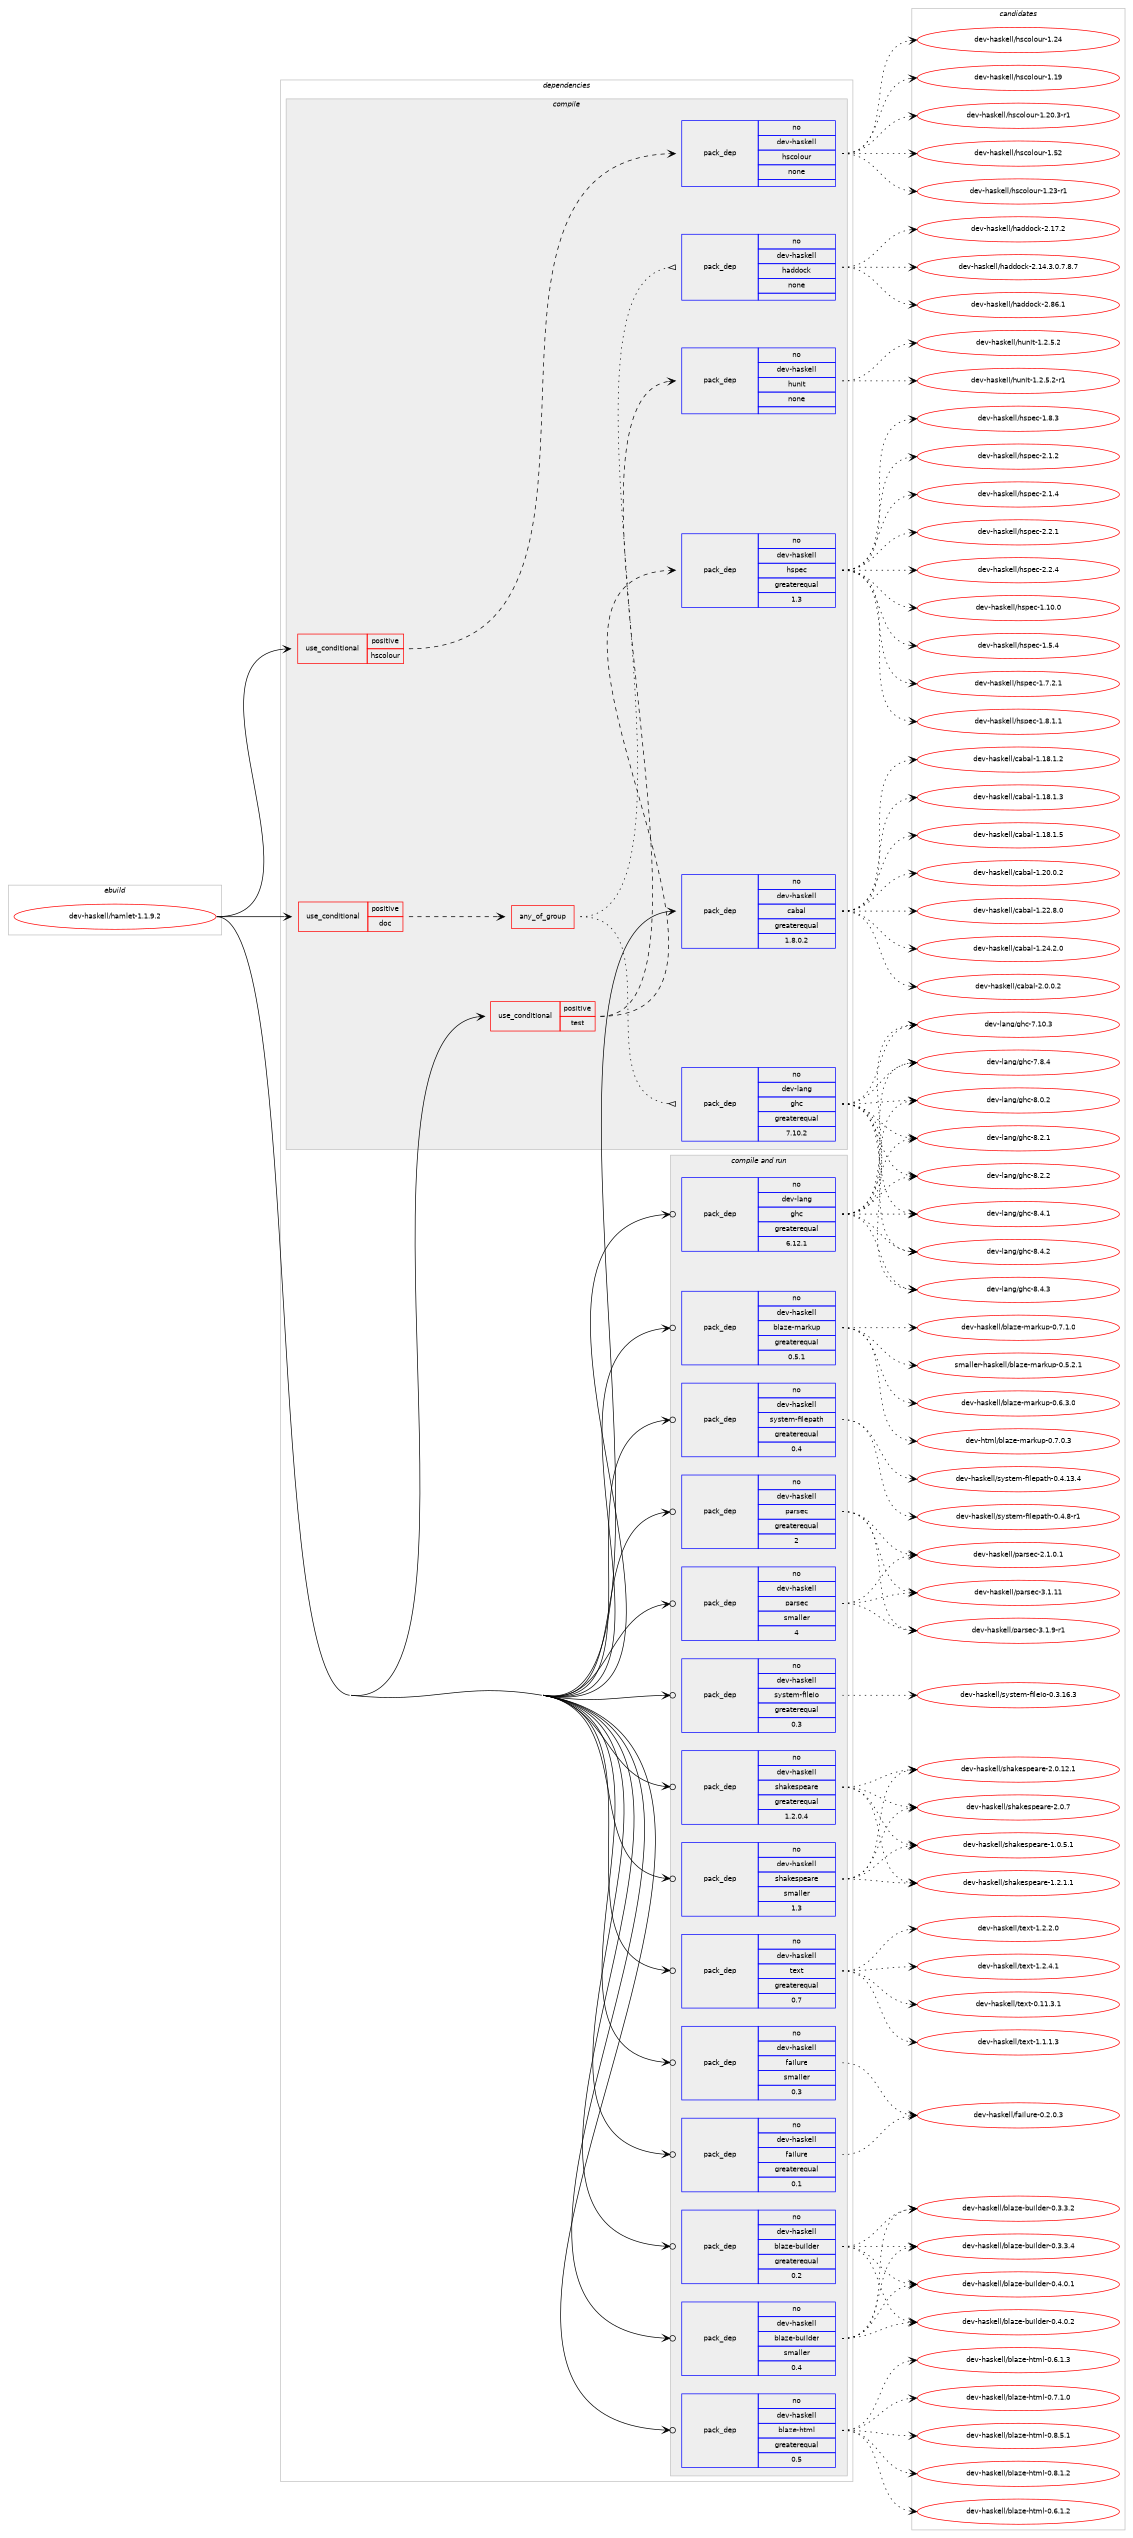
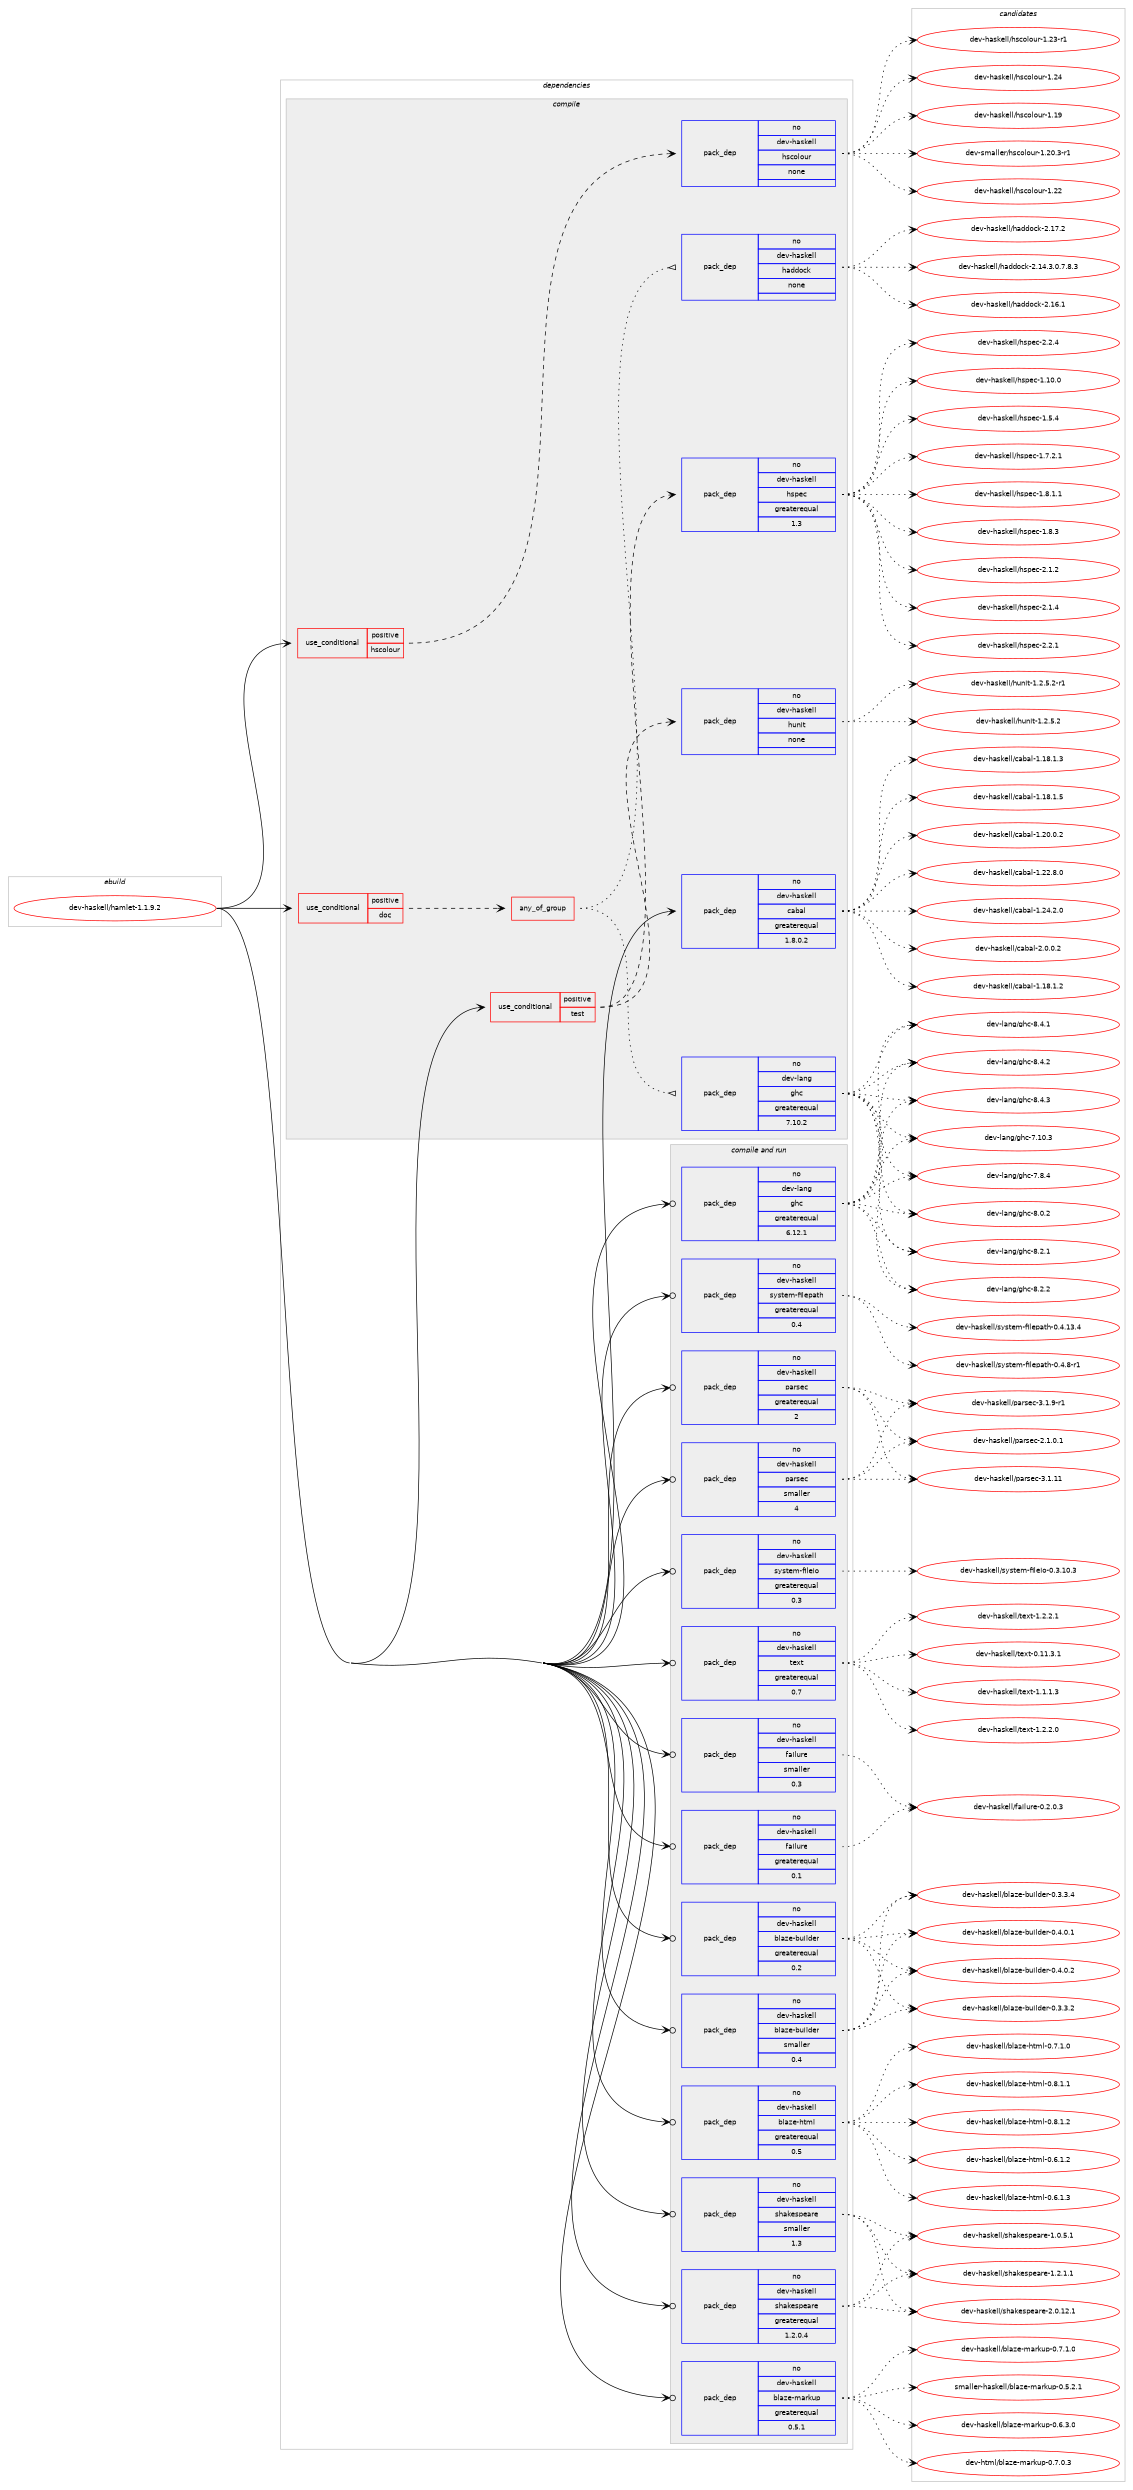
node "dev-haskell/hscolour-1.20.3-r1": label "dev-haskell/hscolour-1.20.3-r1" -> "dev-smaller/hscolour-1.20.3-r1"
node "dev-haskell/hscolour-1.52": label "dev-haskell/hscolour-1.52" -> "dev-haskell/hscolour-1.22"
node "dev-haskell/haddock-2.14.3.0.7.8.7": label "dev-haskell/haddock-2.14.3.0.7.8.7" -> "dev-haskell/haddock-2.14.3.0.7.8.3"
node "dev-haskell/haddock-2.86.1": label "dev-haskell/haddock-2.86.1" -> "dev-haskell/haddock-2.16.1"
node "dev-haskell/system-fileio-0.3.16.3": label "dev-haskell/system-fileio-0.3.16.3" -> "dev-haskell/system-fileio-0.3.10.3"
node "dev-haskell/shakespeare-2.0.7": removed
node "dev-haskell/text-1.2.4.1": label "dev-haskell/text-1.2.4.1" -> "dev-haskell/text-1.2.2.1"
node "dev-haskell/blaze-html-0.8.5.1": label "dev-haskell/blaze-html-0.8.5.1" -> "dev-haskell/blaze-html-0.8.1.1"
